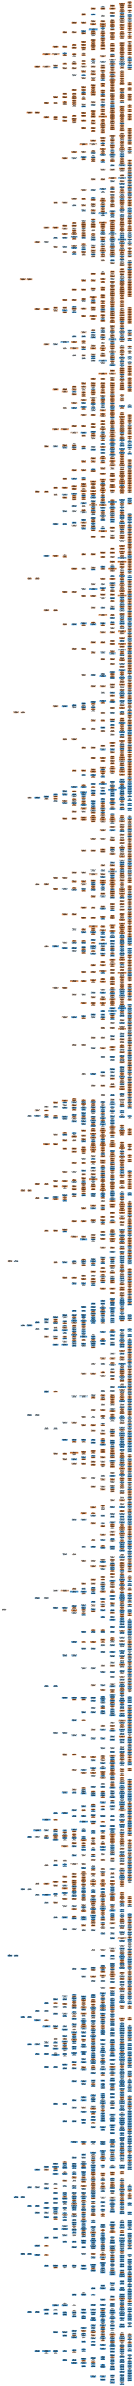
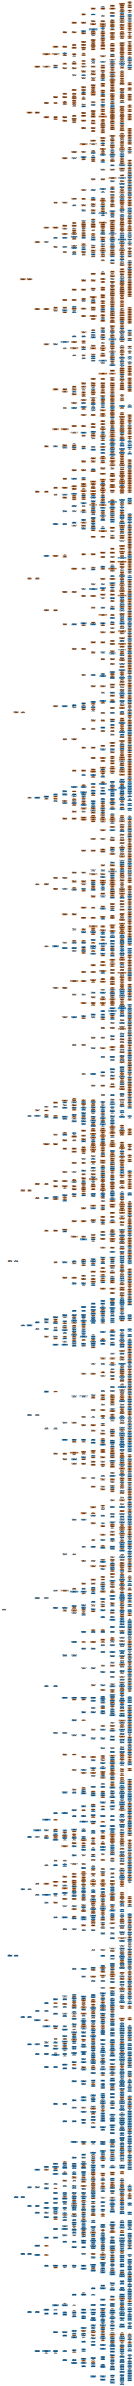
node "samples = 203 value = [1, 202] class =  Found Guilty": added
